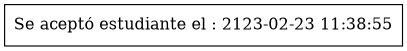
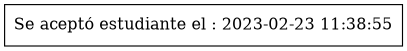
node "Se aceptó estudiante el : 2123-02-23 11:38:55": label "Se aceptó estudiante el : 2123-02-23 11:38:55" -> "Se aceptó estudiante el : 2023-02-23 11:38:55"
